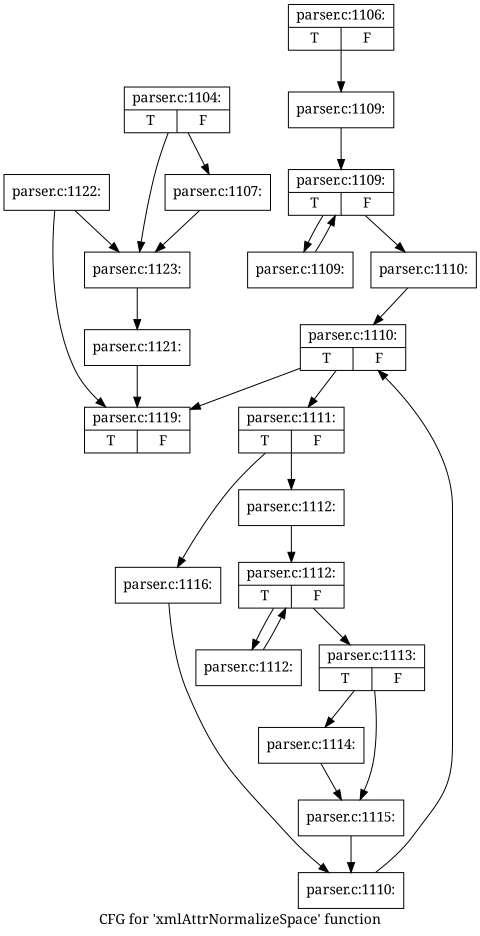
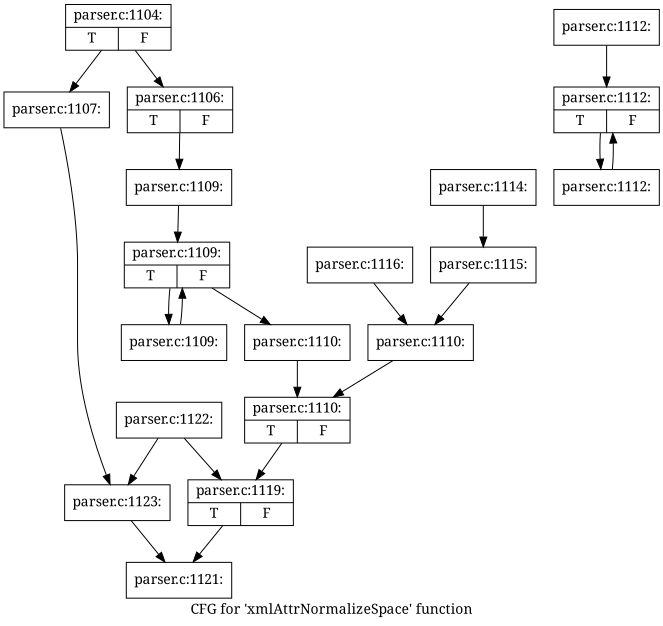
edge "parser.c:1104:" -> "parser.c:1123:": now "parser.c:1104:" -> "parser.c:1106:"
edge "parser.c:1121:" -> "parser.c:1119:": reversed
node "parser.c:1111:": removed
node "parser.c:1113:": removed
